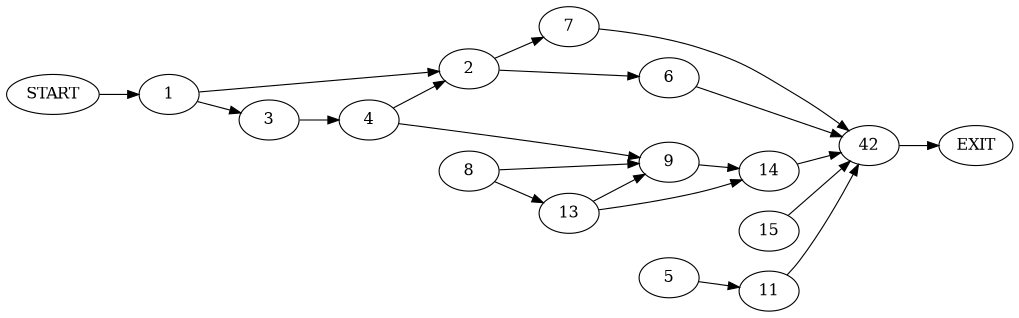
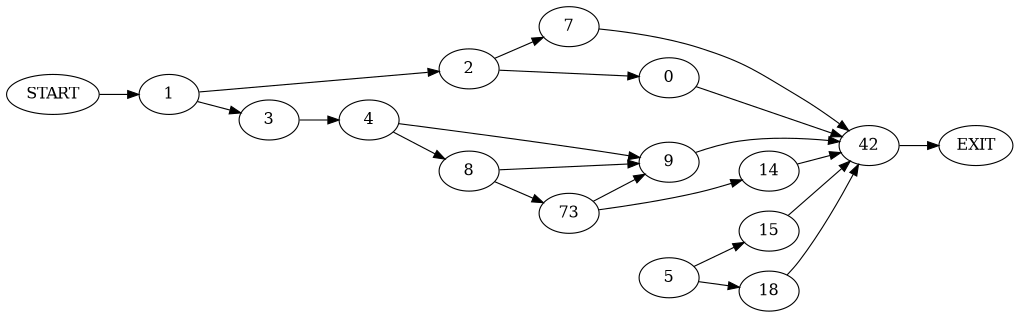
node "6": label "6" -> "0"
edge "4" -> "2": now "4" -> "8"
edge "9" -> "14": now "9" -> "42"
node "13": label "13" -> "73"
edge "5" -> "15": added
node "11": label "11" -> "18"
